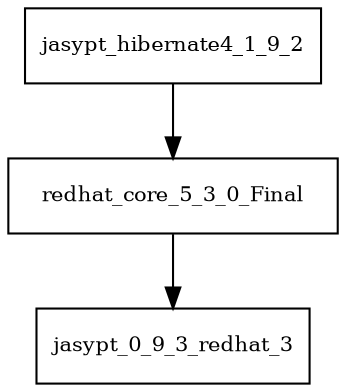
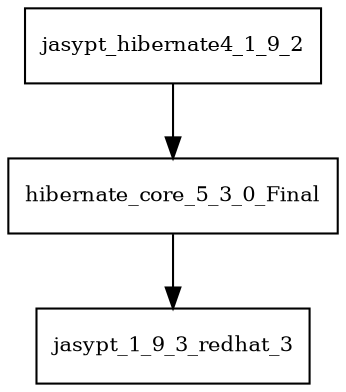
node "redhat_core_5_3_0_Final": label "redhat_core_5_3_0_Final" -> "hibernate_core_5_3_0_Final"
node "jasypt_0_9_3_redhat_3": label "jasypt_0_9_3_redhat_3" -> "jasypt_1_9_3_redhat_3"
